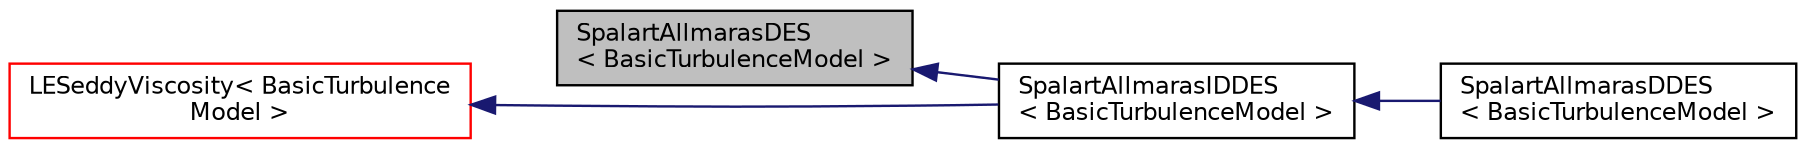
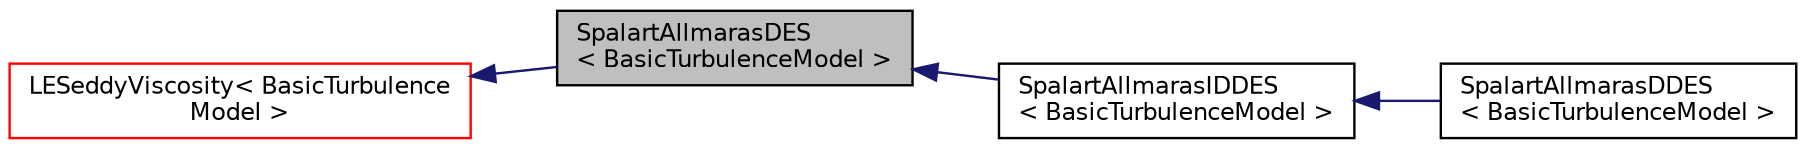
edge "SpalartAllmarasIDDES < BasicTurbulenceModel >" -> "LESeddyViscosity< BasicTurbulence Model >": now "SpalartAllmarasDES < BasicTurbulenceModel >" -> "LESeddyViscosity< BasicTurbulence Model >"
